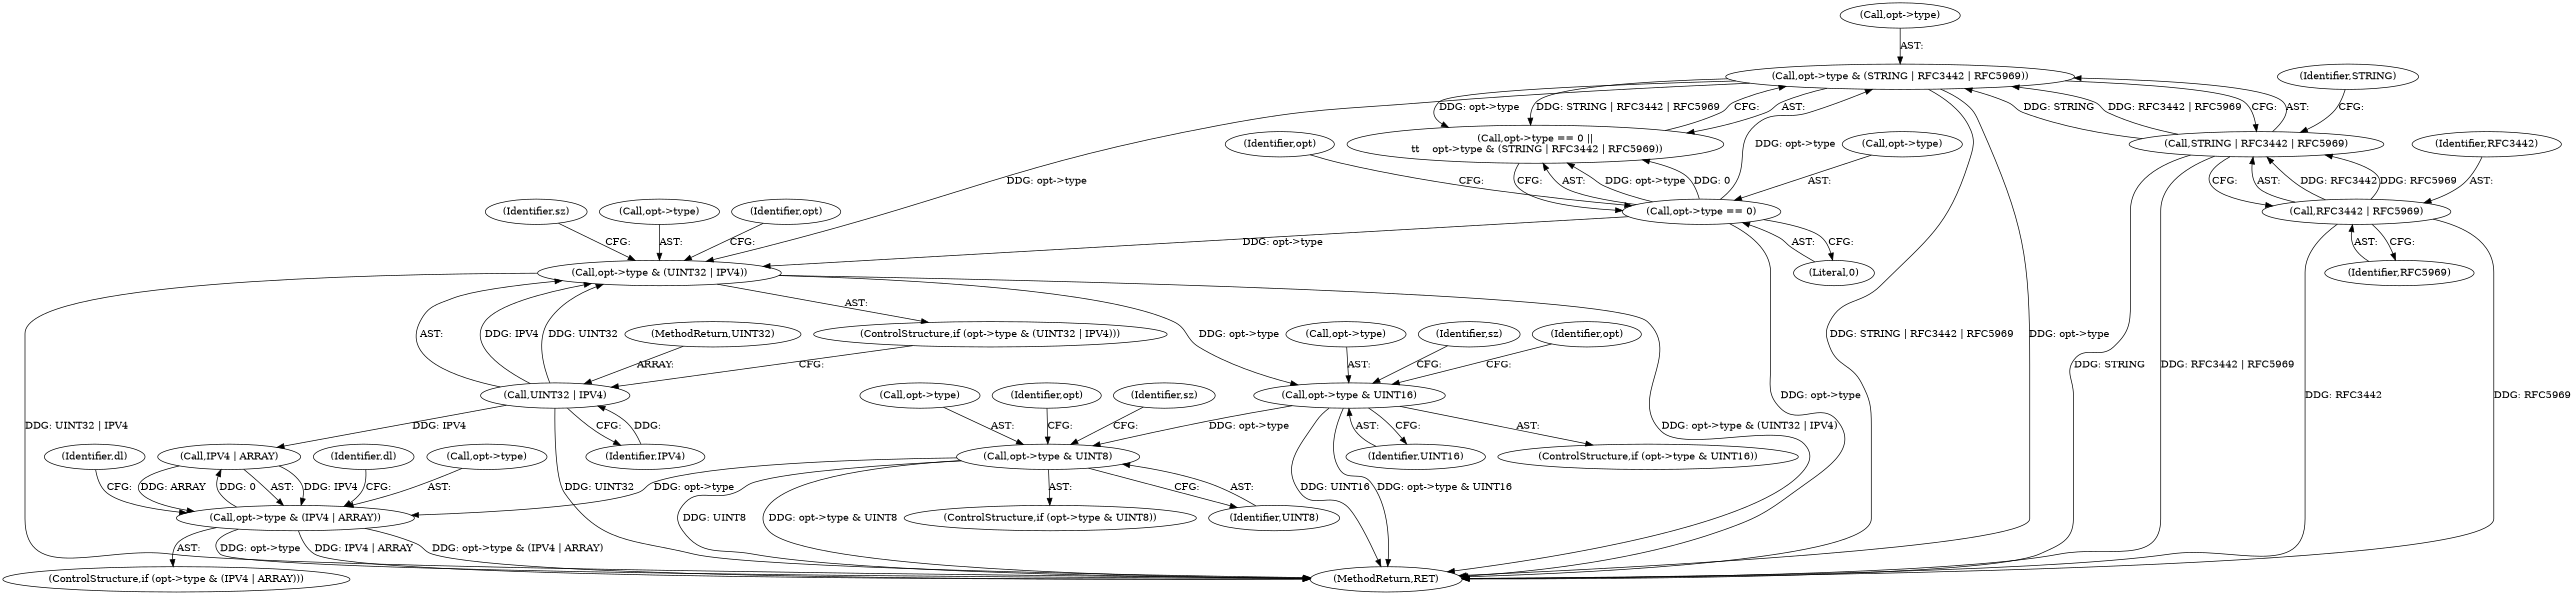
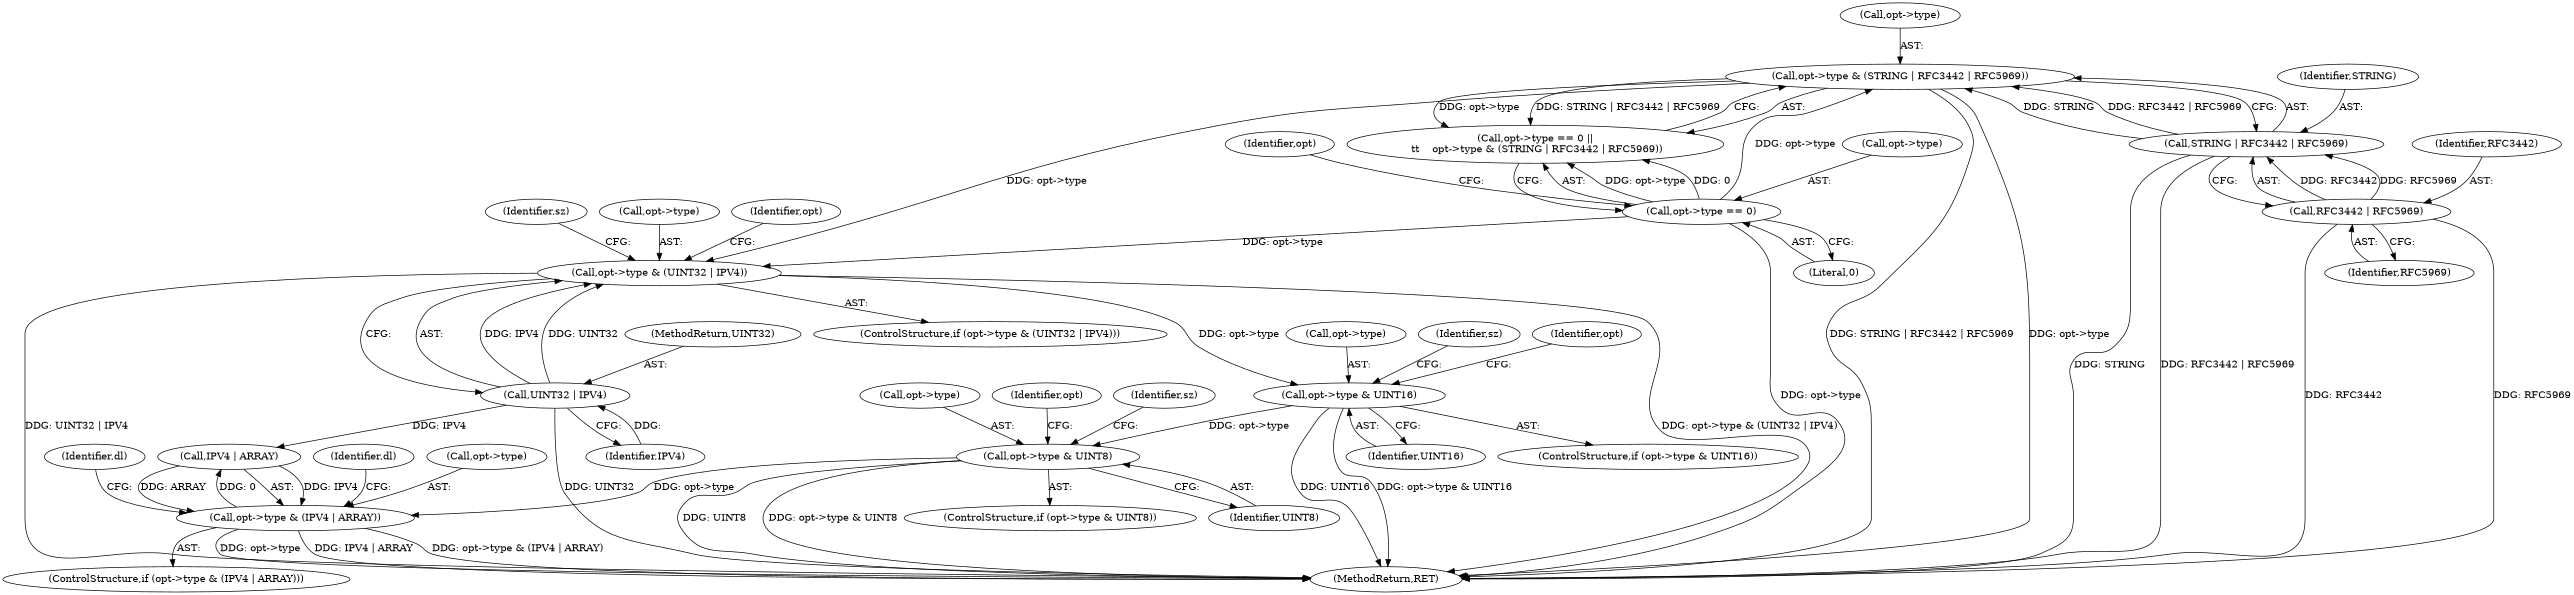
edge "(Identifier,STRING)" -> "(Call,STRING | RFC3442 | RFC5969)": label "CFG: " -> "AST: "
edge "(MethodReturn,UINT32)" -> "(Call,UINT32 | IPV4)": label "ARRAY: " -> "AST: "
edge "(ControlStructure,if (opt->type & (UINT32 | IPV4)))" -> "(Call,UINT32 | IPV4)": now "(Call,opt->type & (UINT32 | IPV4))" -> "(Call,UINT32 | IPV4)"
